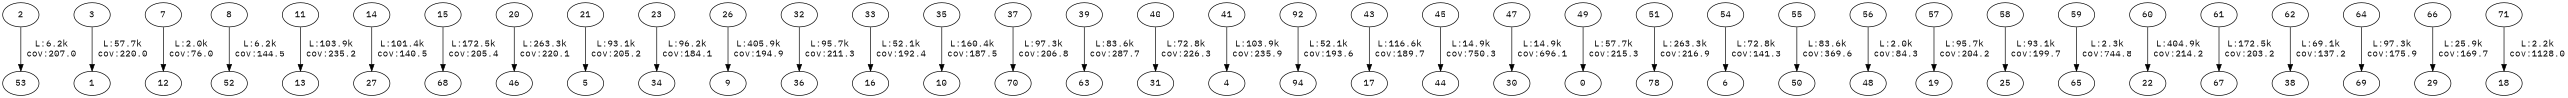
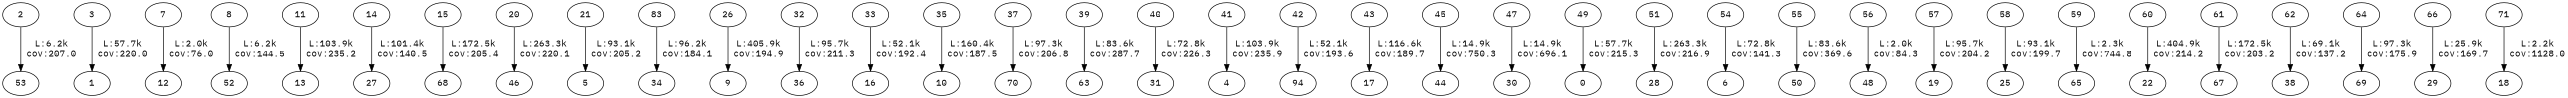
node "23": label "23" -> "83"
node "92": label "92" -> "42"
node "78": label "78" -> "28"
